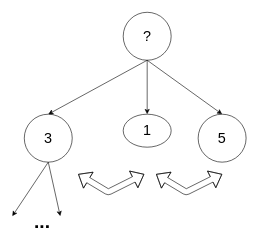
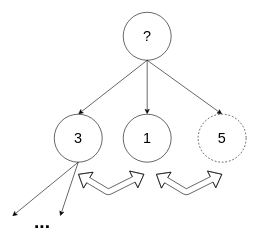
node "1": size 48x33 -> 48x48
node "3": moved (48, 138) -> (78, 138)
node "5": style solid -> dashed
